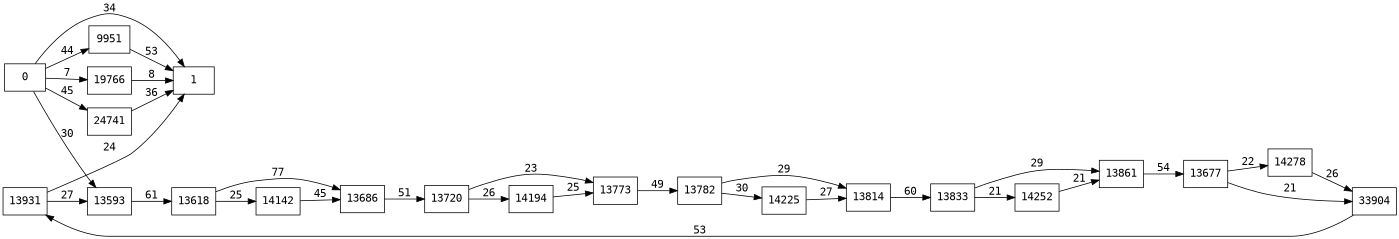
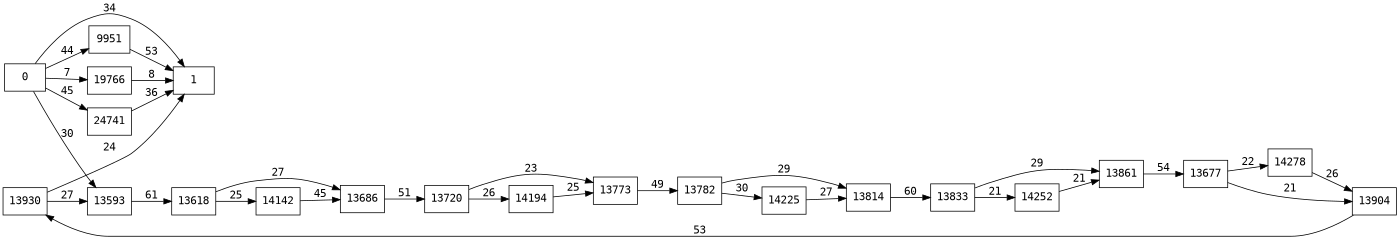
edge "13618" -> "13686": label "77" -> "27"
node "13931": label "13931" -> "13930"
node "33904": label "33904" -> "13904"
